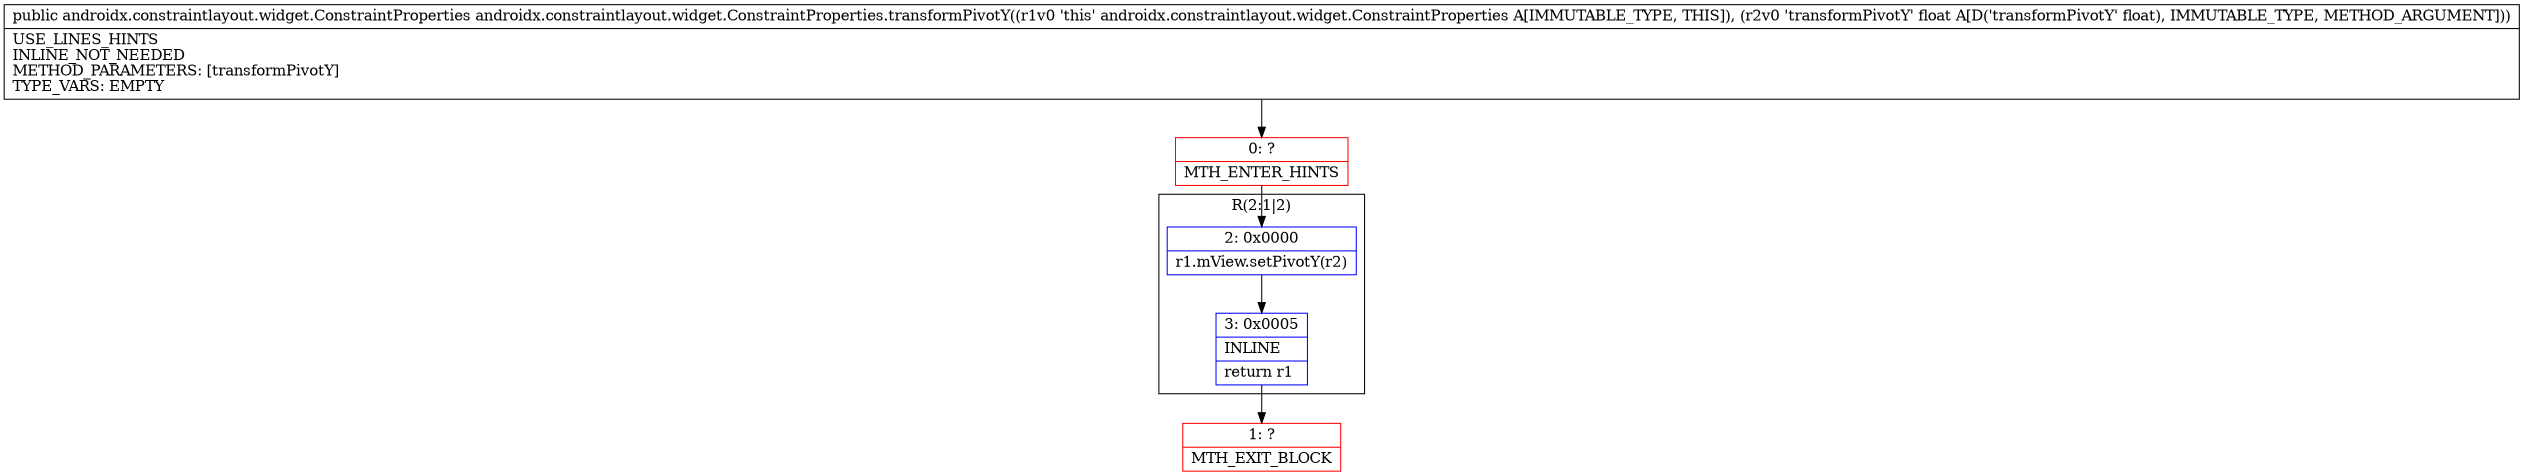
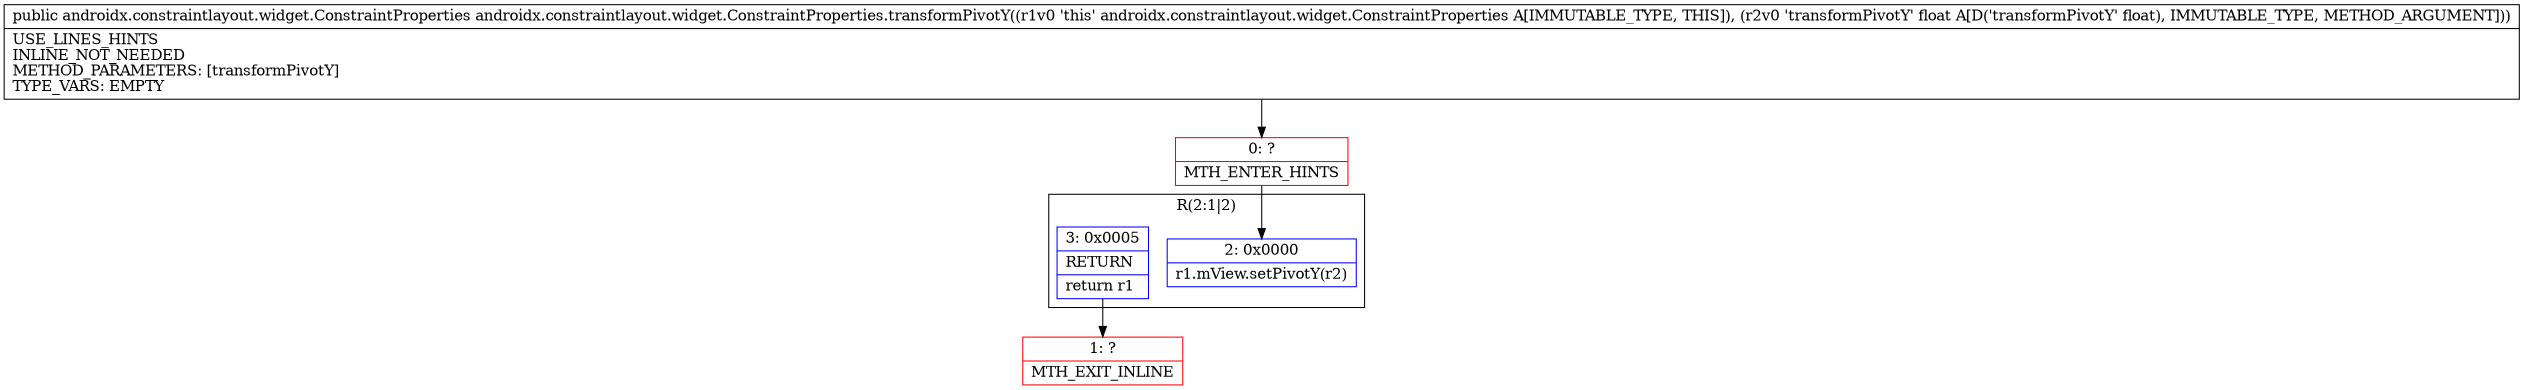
edge "2: 0x0000" -> "3: 0x0005": removed
node "3: 0x0005": text "INLINE" -> "RETURN"
node "1: ?": text "MTH_EXIT_BLOCK" -> "MTH_EXIT_INLINE"
